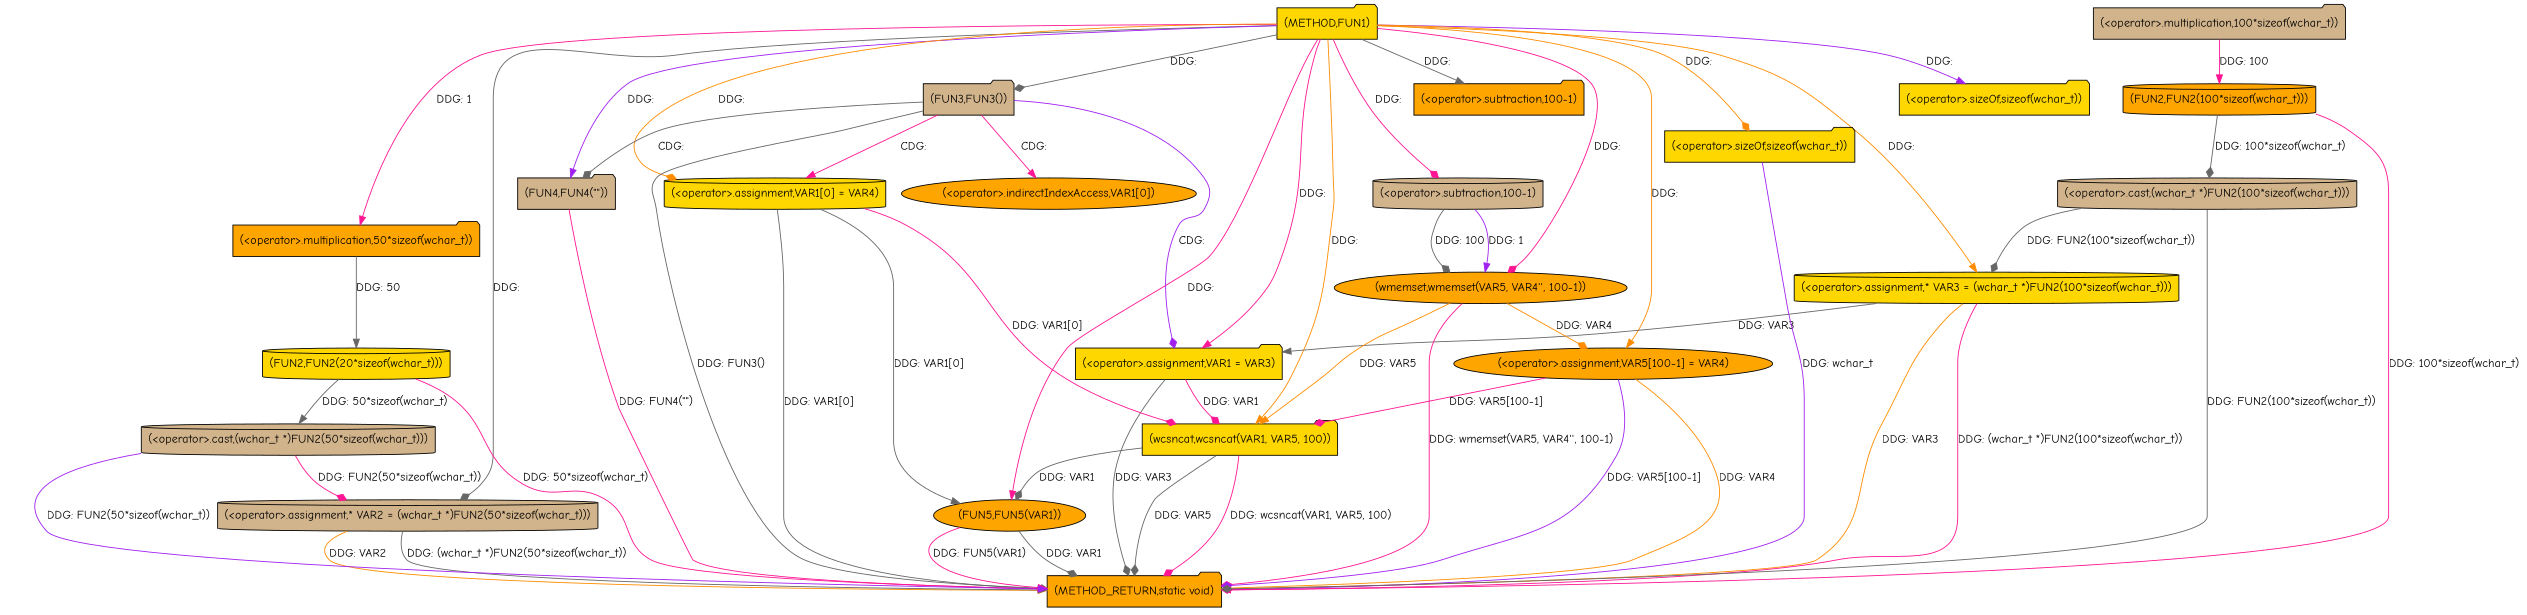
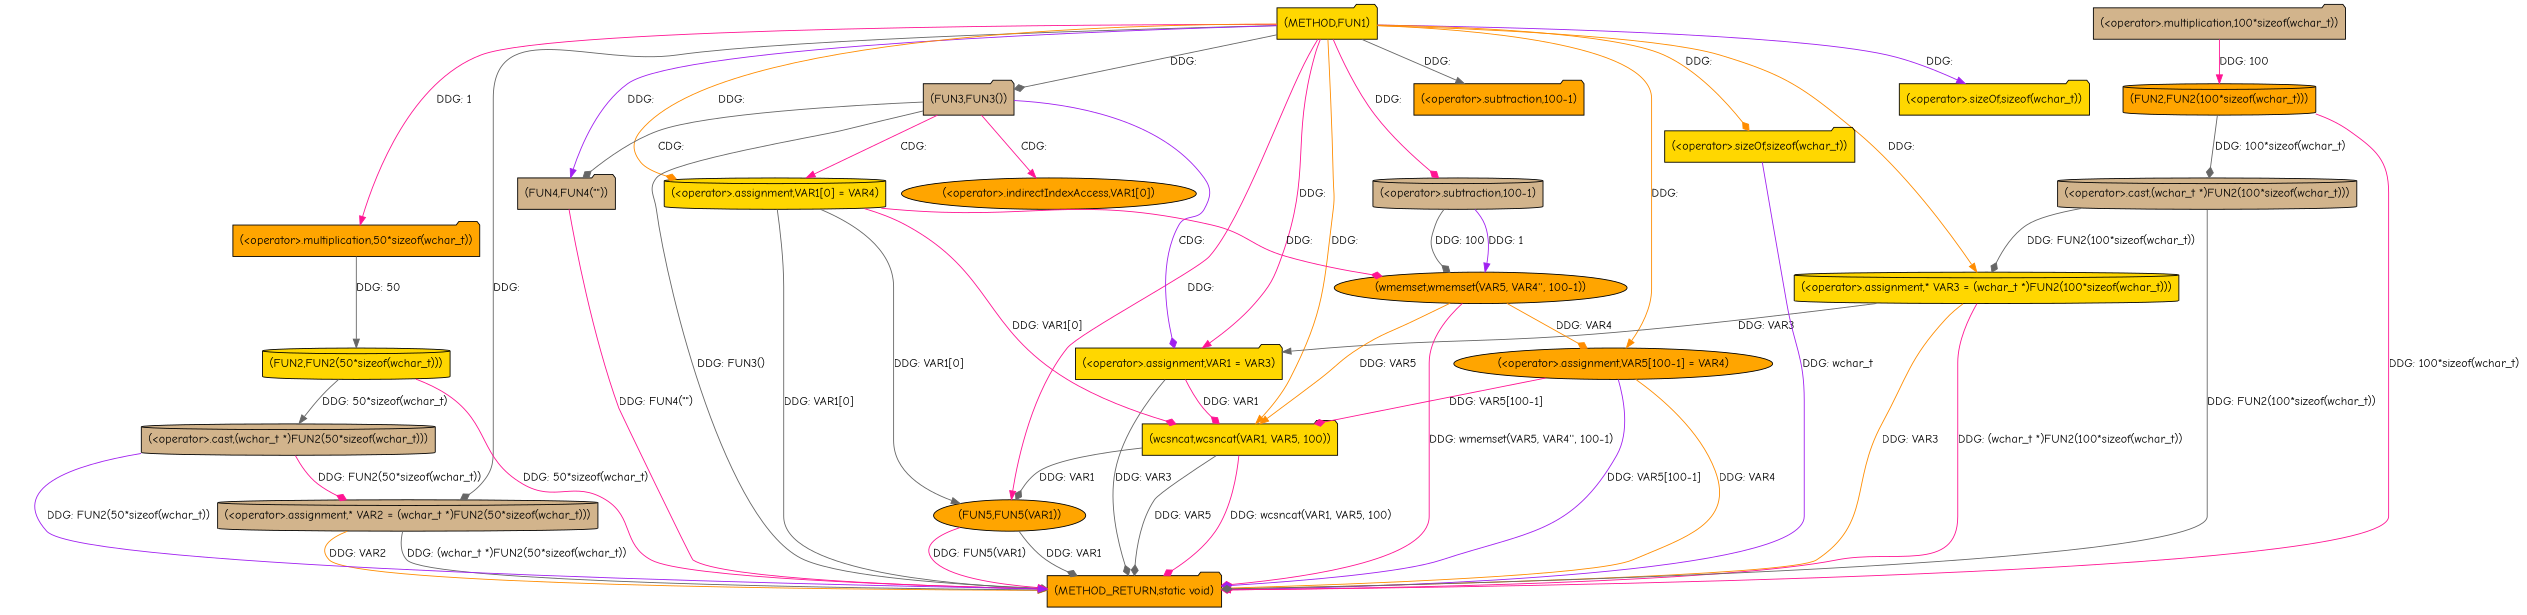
edge "(METHOD,FUN1)" -> "(wmemset,wmemset(VAR5, VAR4'', 100-1))": now "(<operator>.assignment,VAR1[0] = VAR4)" -> "(wmemset,wmemset(VAR5, VAR4'', 100-1))"
node "(FUN2,FUN2(20*sizeof(wchar_t)))": label "(FUN2,FUN2(20*sizeof(wchar_t)))" -> "(FUN2,FUN2(50*sizeof(wchar_t)))"
